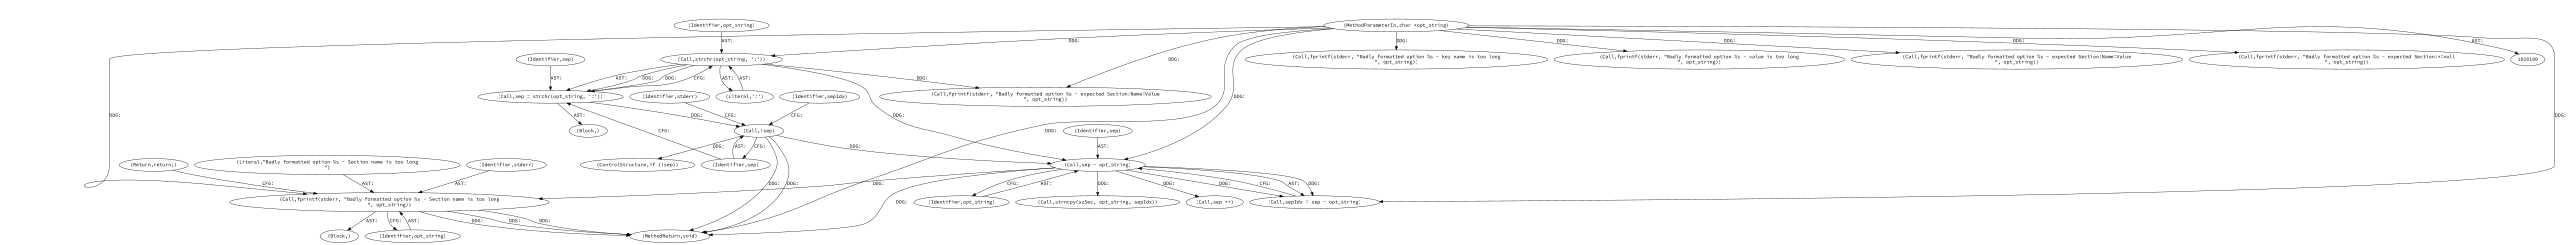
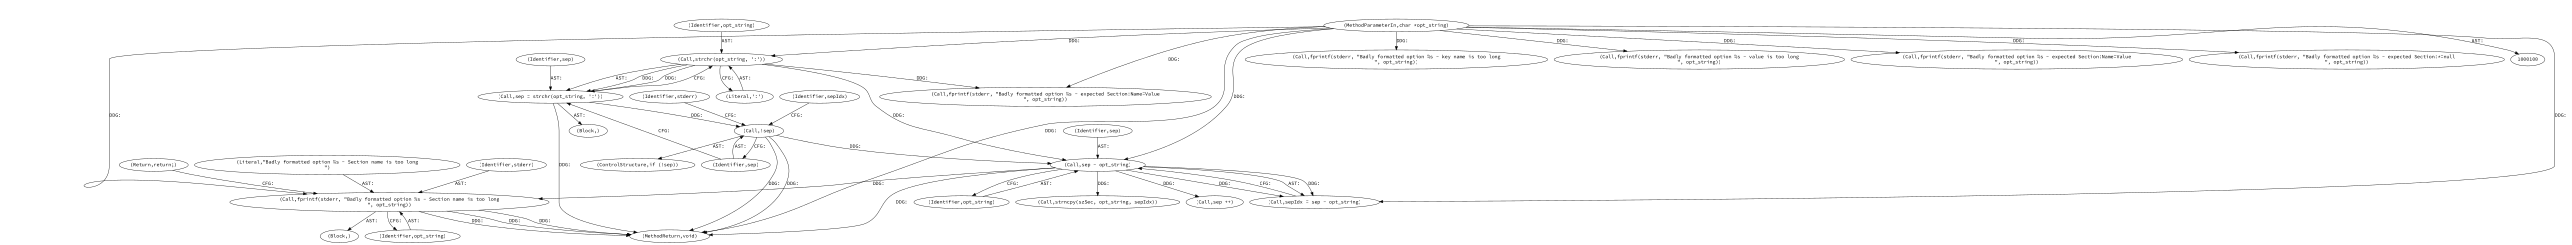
node "1020100": label "1020100" -> "1000100"
edge "(Call,strchr(opt_string, ':'))" -> "(Literal,':')": label "AST: " -> "CFG: "
edge "(Call,!sep)" -> "(ControlStructure,if (!sep))": label "DDG: " -> "AST: "
edge "(Call,sep = strchr(opt_string, ':'))" -> "(MethodReturn,void)": added, label "DDG:"
